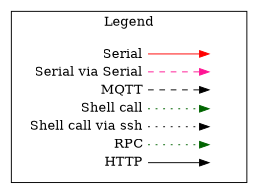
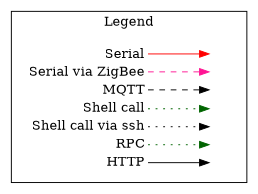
node "Serial": text "Serial via Serial" -> "Serial via ZigBee"
